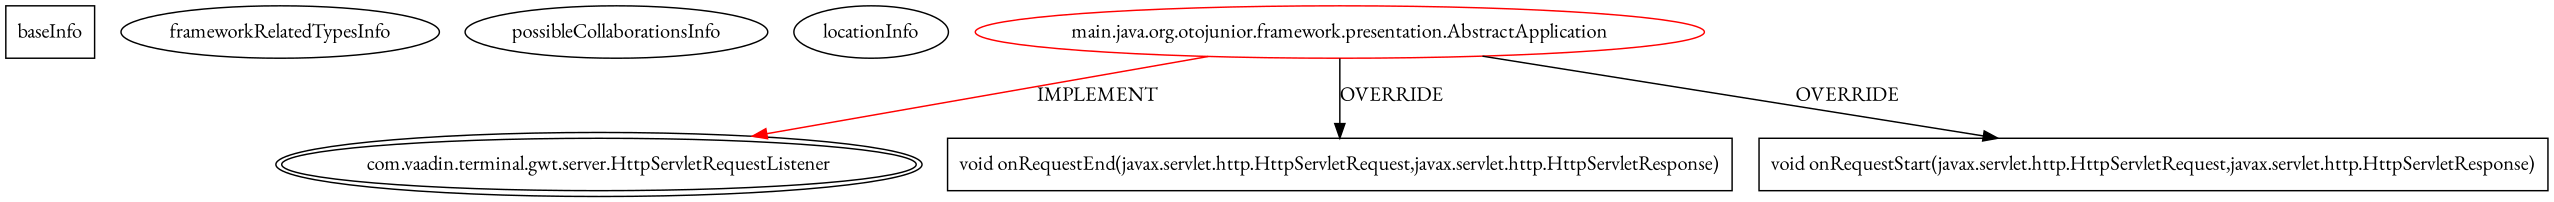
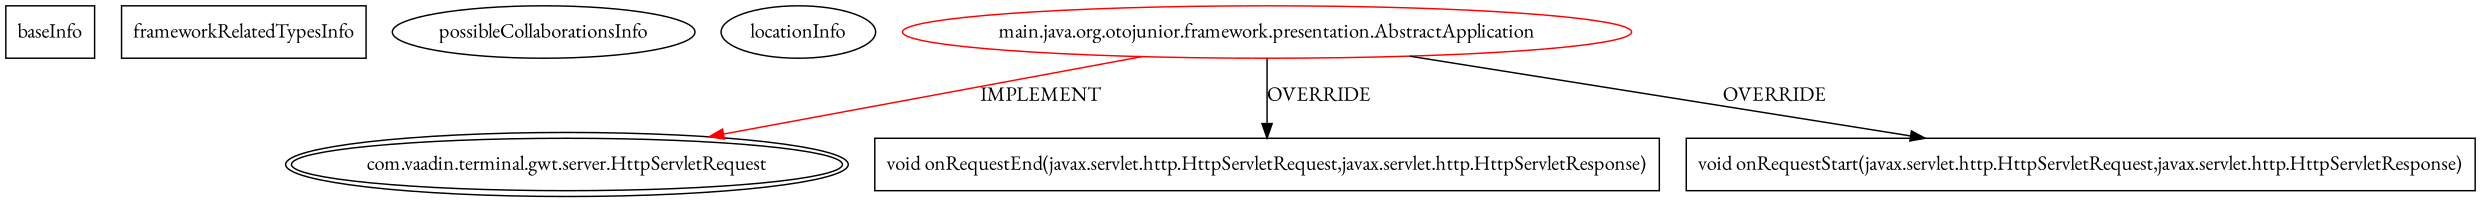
node "frameworkRelatedTypesInfo": shape ellipse -> box
node "com.vaadin.terminal.gwt.server.HttpServletRequestListener": label "com.vaadin.terminal.gwt.server.HttpServletRequestListener" -> "com.vaadin.terminal.gwt.server.HttpServletRequest"
